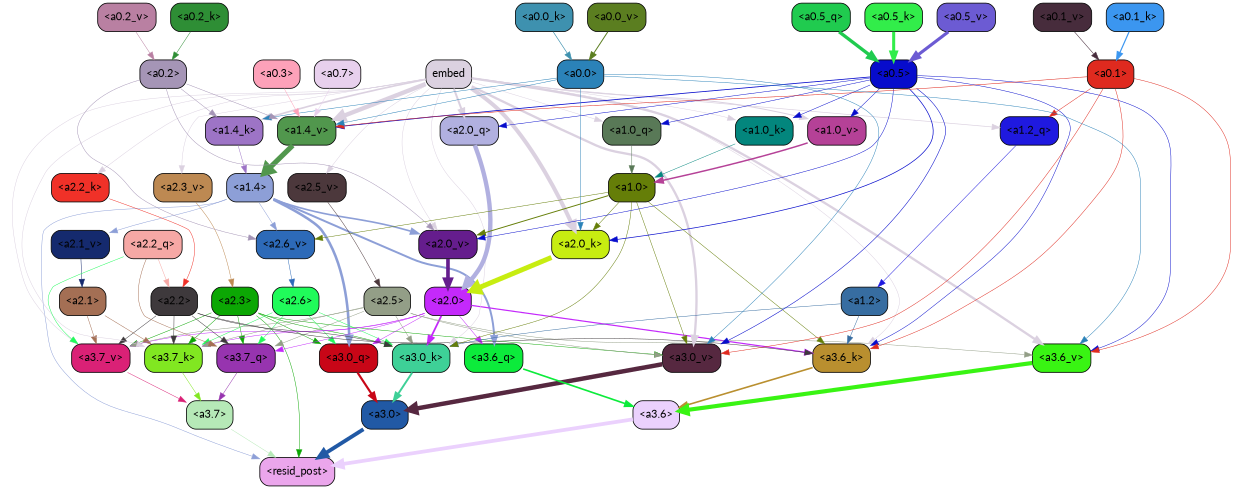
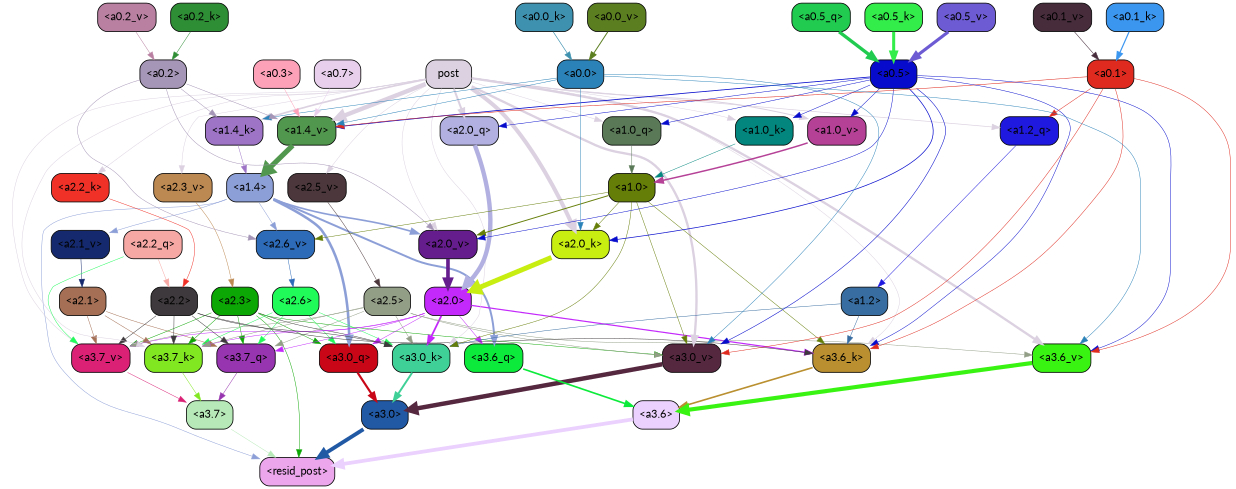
node "embed": label "embed" -> "post"
edge "<a2.2_q>" -> "<a3.7_q>": now "<a2.1>" -> "<a3.7_q>"
edge "<a2.3>" -> "<a3.0_k>": color #0ca704 -> #3e393c
